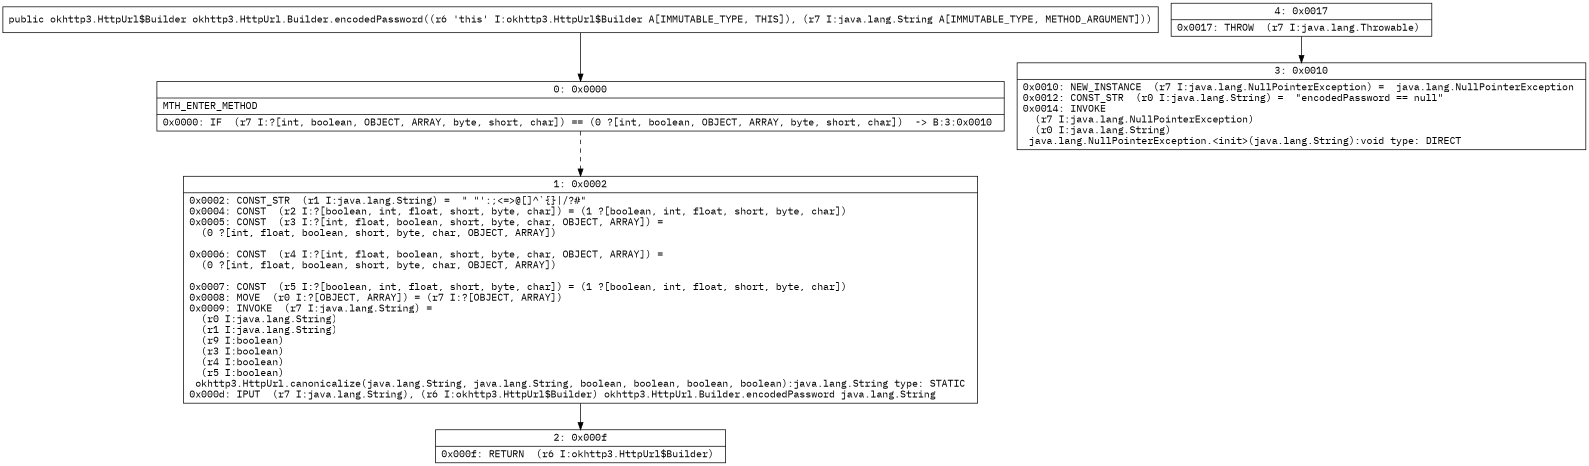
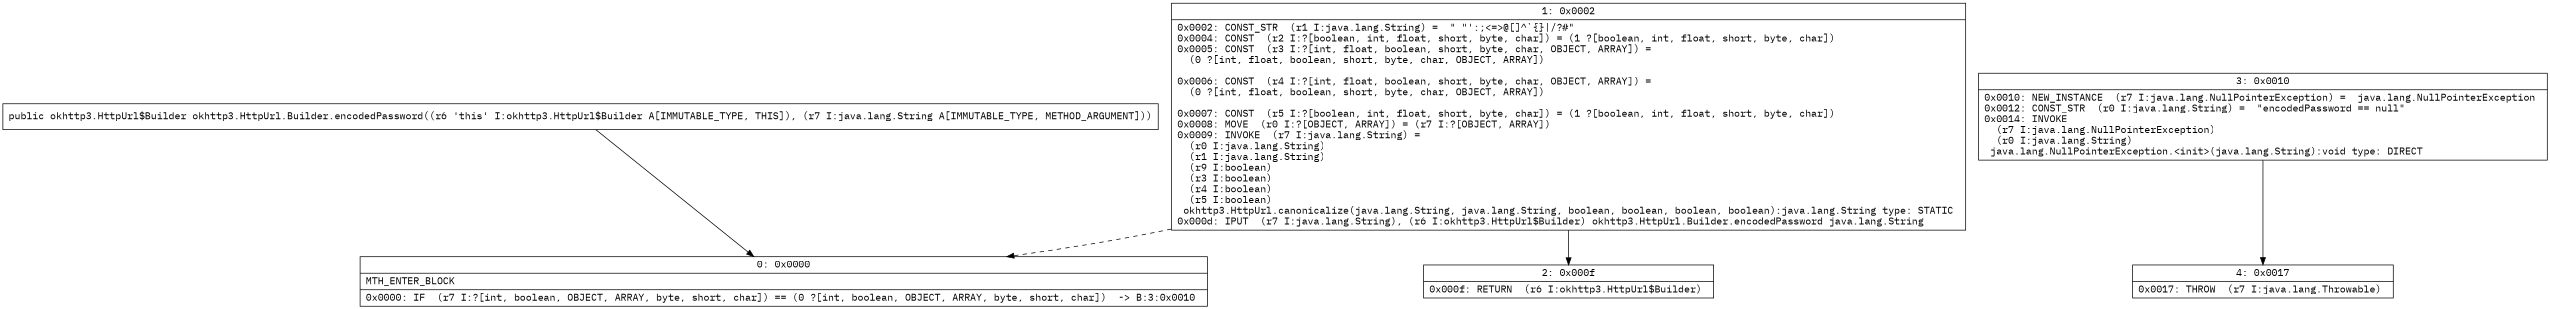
edge "4: 0x0017" -> "3: 0x0010": reversed
node "0: 0x0000": text "MTH_ENTER_METHOD" -> "MTH_ENTER_BLOCK"
edge "0: 0x0000" -> "1: 0x0002": reversed
